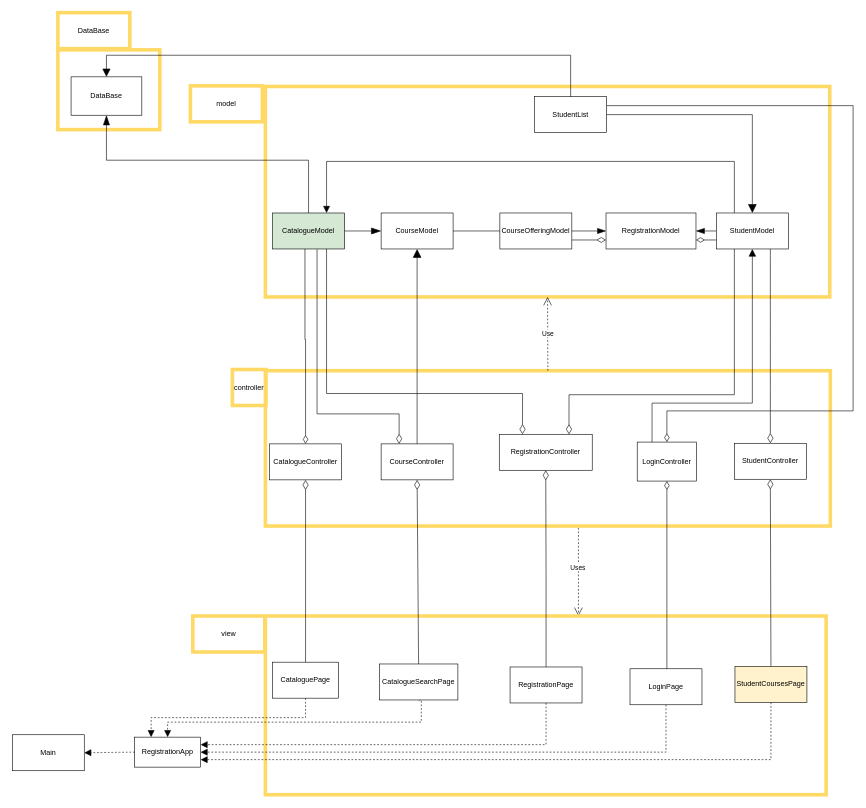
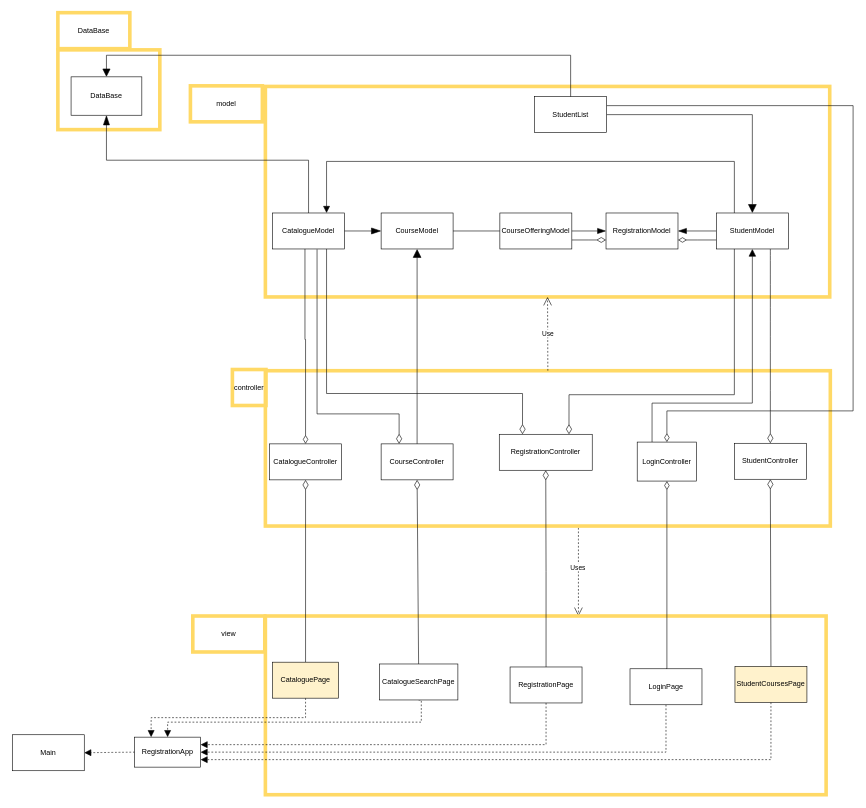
node "CatalogueModel": fillcolor #d5e8d4 -> #ffffff
node "RegistrationModel": size 90x36 -> 72x36
node "CataloguePage": fillcolor #ffffff -> #fff2cc
